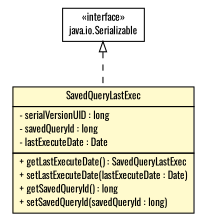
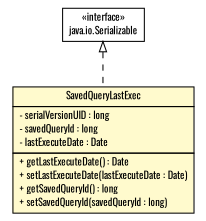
node "SavedQueryLastExec": text "+ getLastExecuteDate() : SavedQueryLastExec" -> "+ getLastExecuteDate() : Date"
